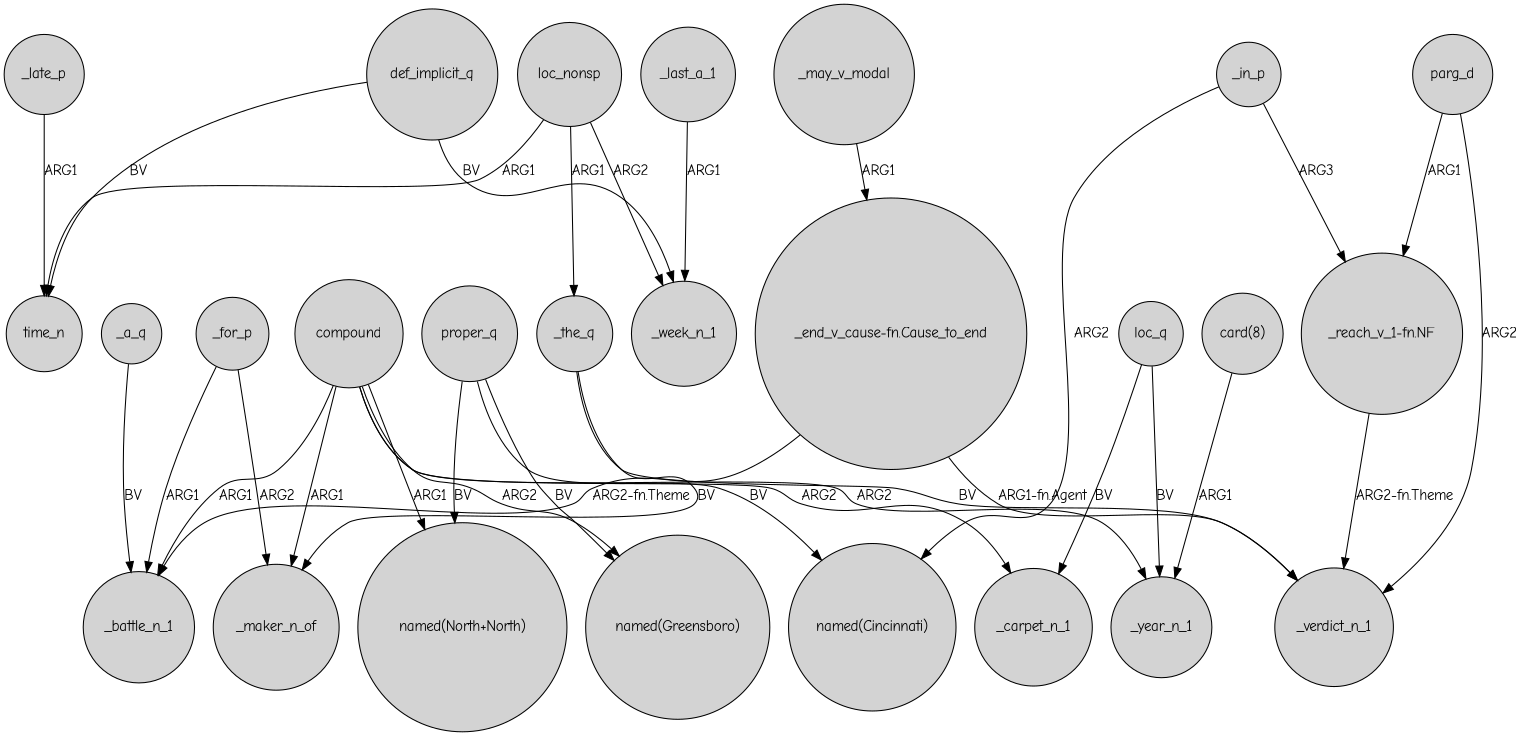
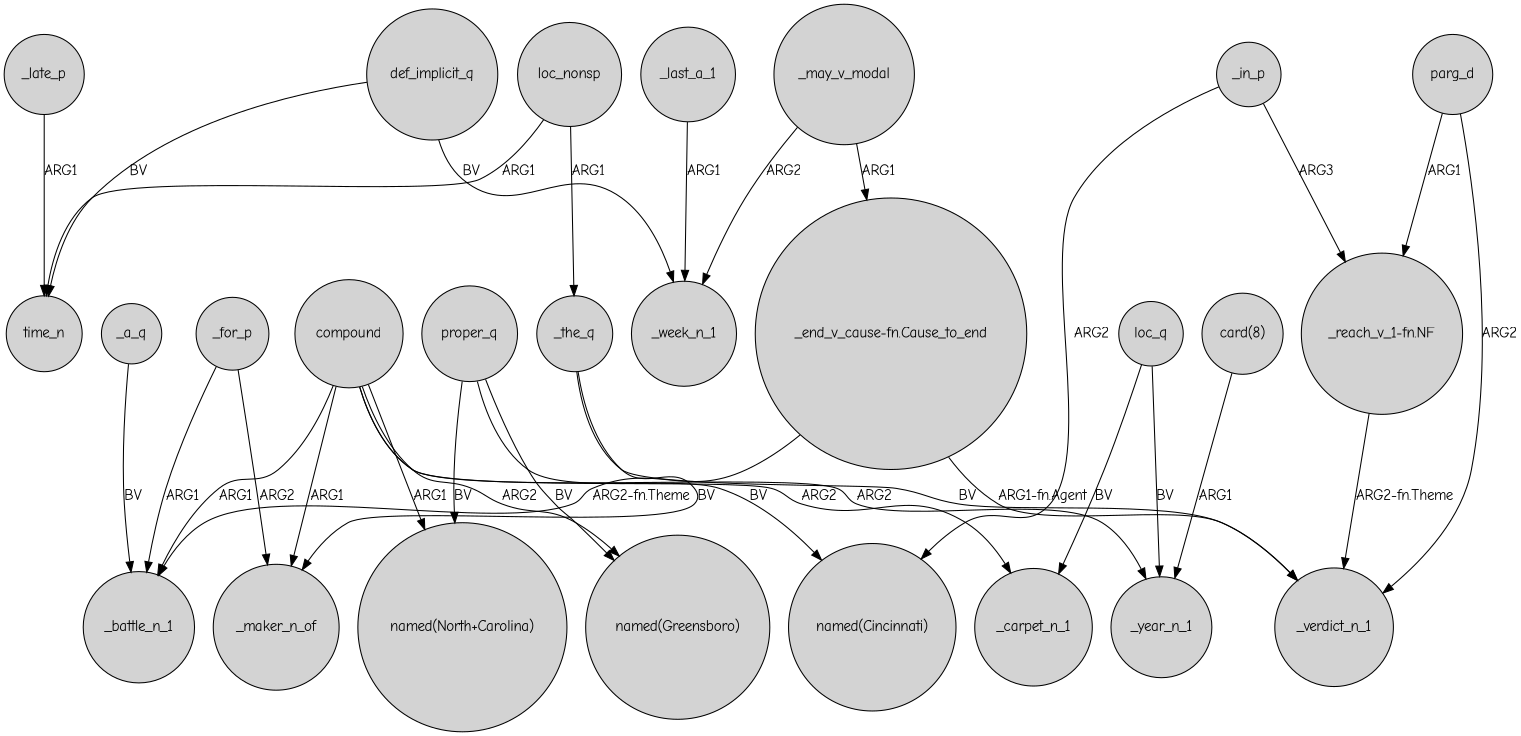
edge "loc_nonsp" -> "_week_n_1": now "_may_v_modal" -> "_week_n_1"
node "named(North+North)": label "named(North+North)" -> "named(North+Carolina)"
